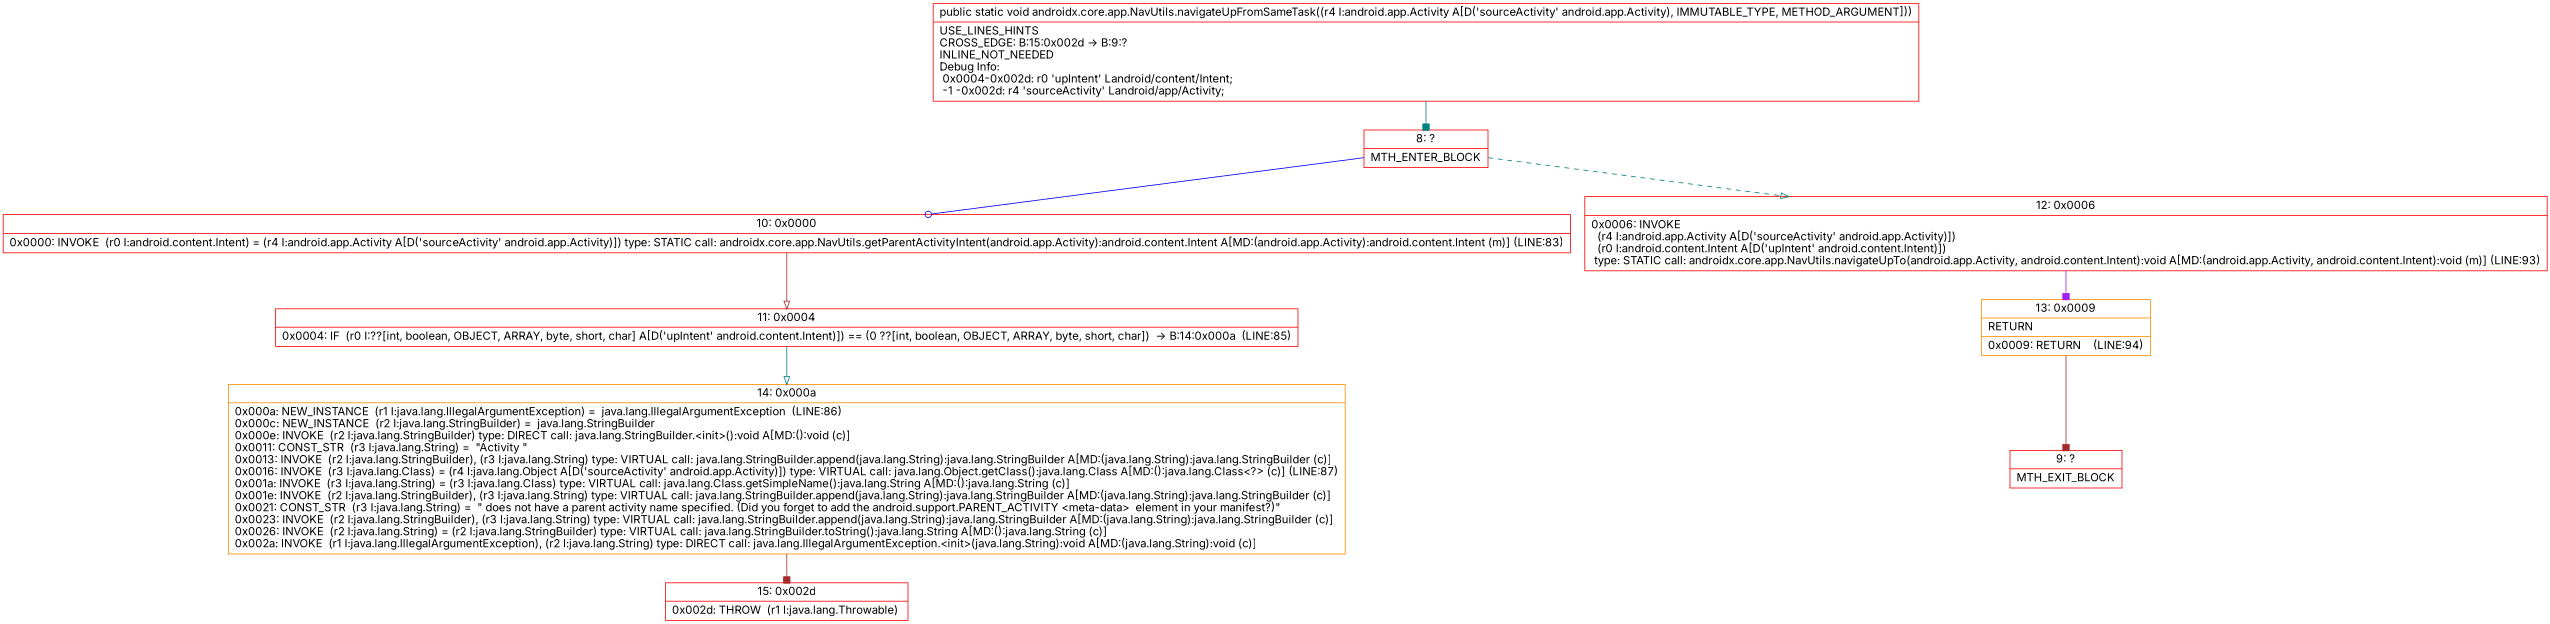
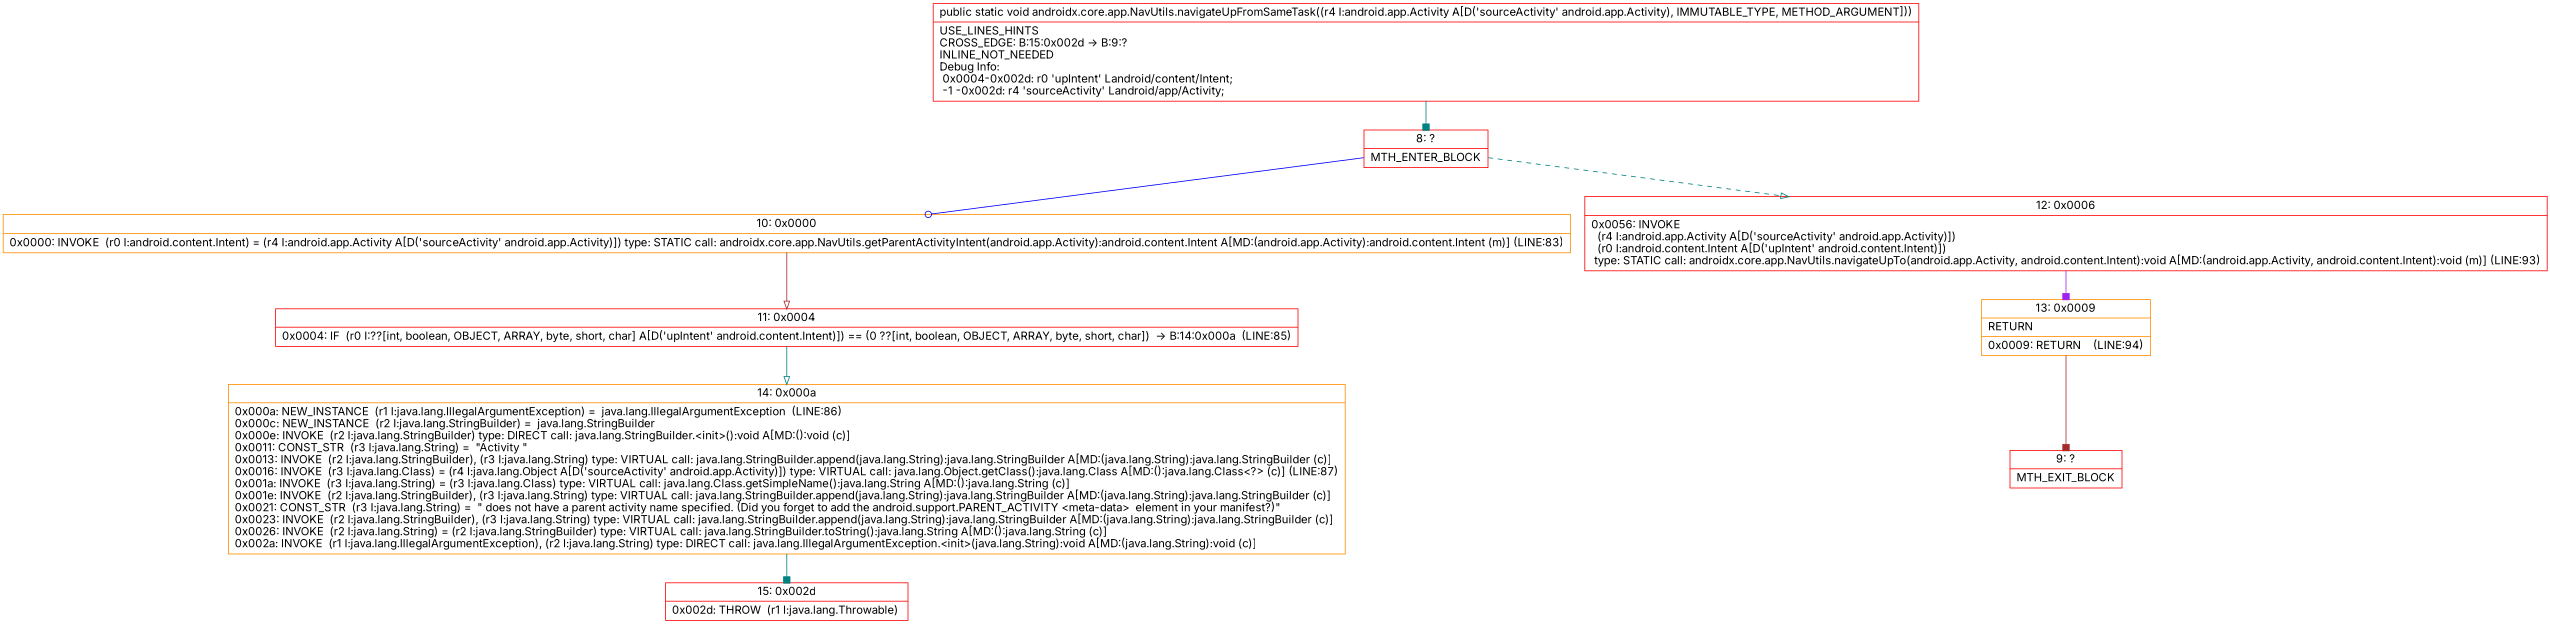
node "12: 0x0006": text "0x0006: INVOKE" -> "0x0056: INVOKE"
node "10: 0x0000": color red -> darkorange
edge "14: 0x000a" -> "15: 0x002d": color brown -> teal
